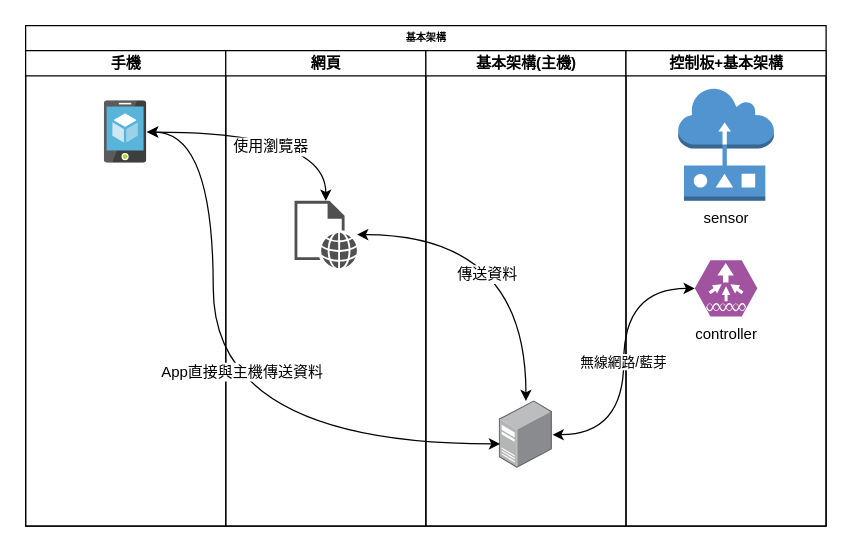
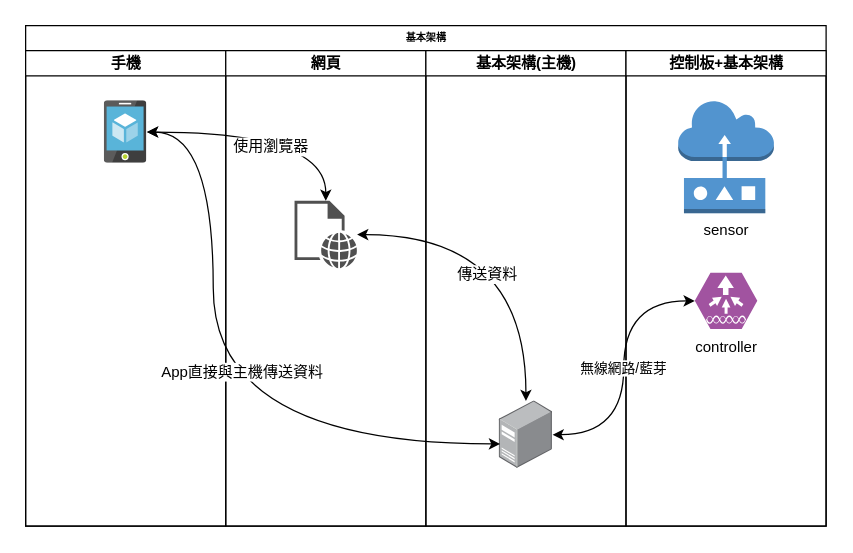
node "sensor": moved (726, 144) -> (726, 157)
node "controller": moved (726, 288) -> (726, 301)
